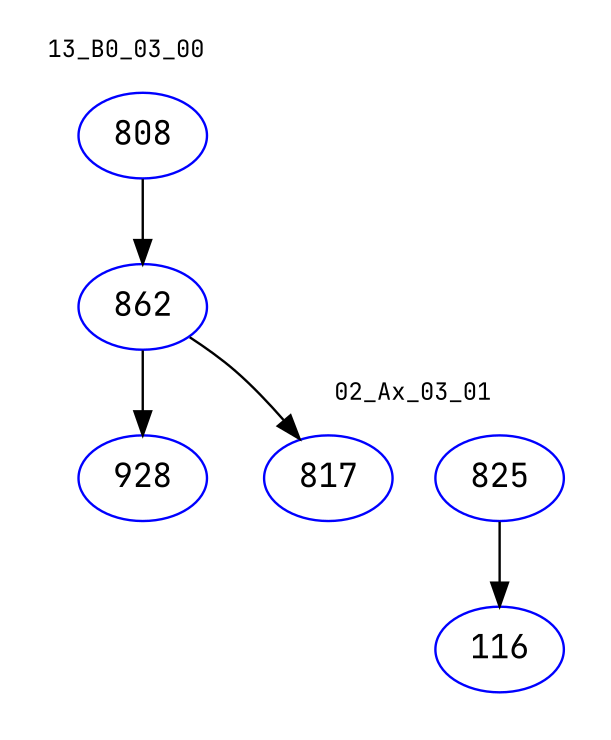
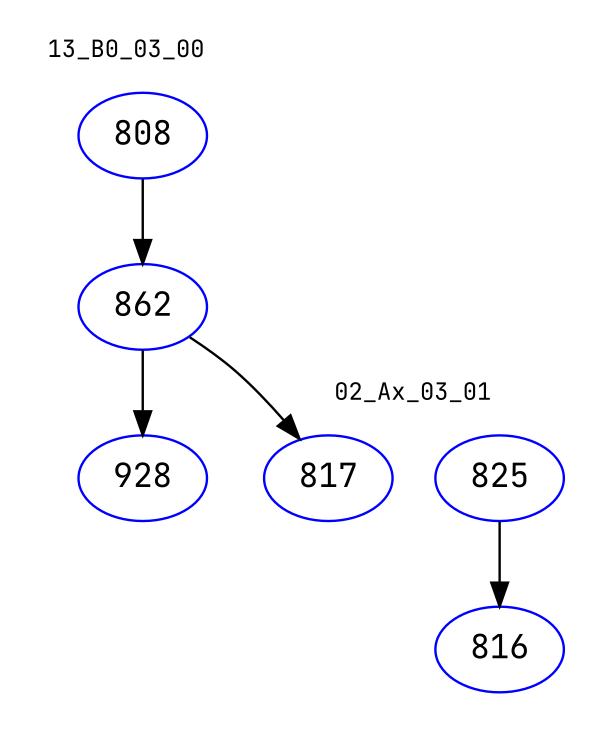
node "116": label "116" -> "816"
